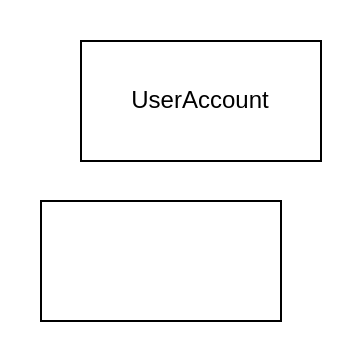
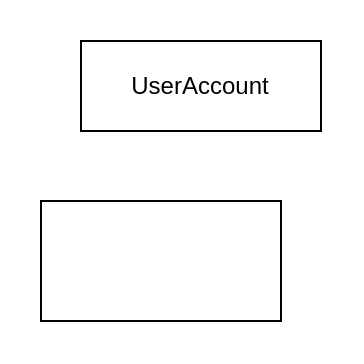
node "UserAccount": size 240x120 -> 240x90
